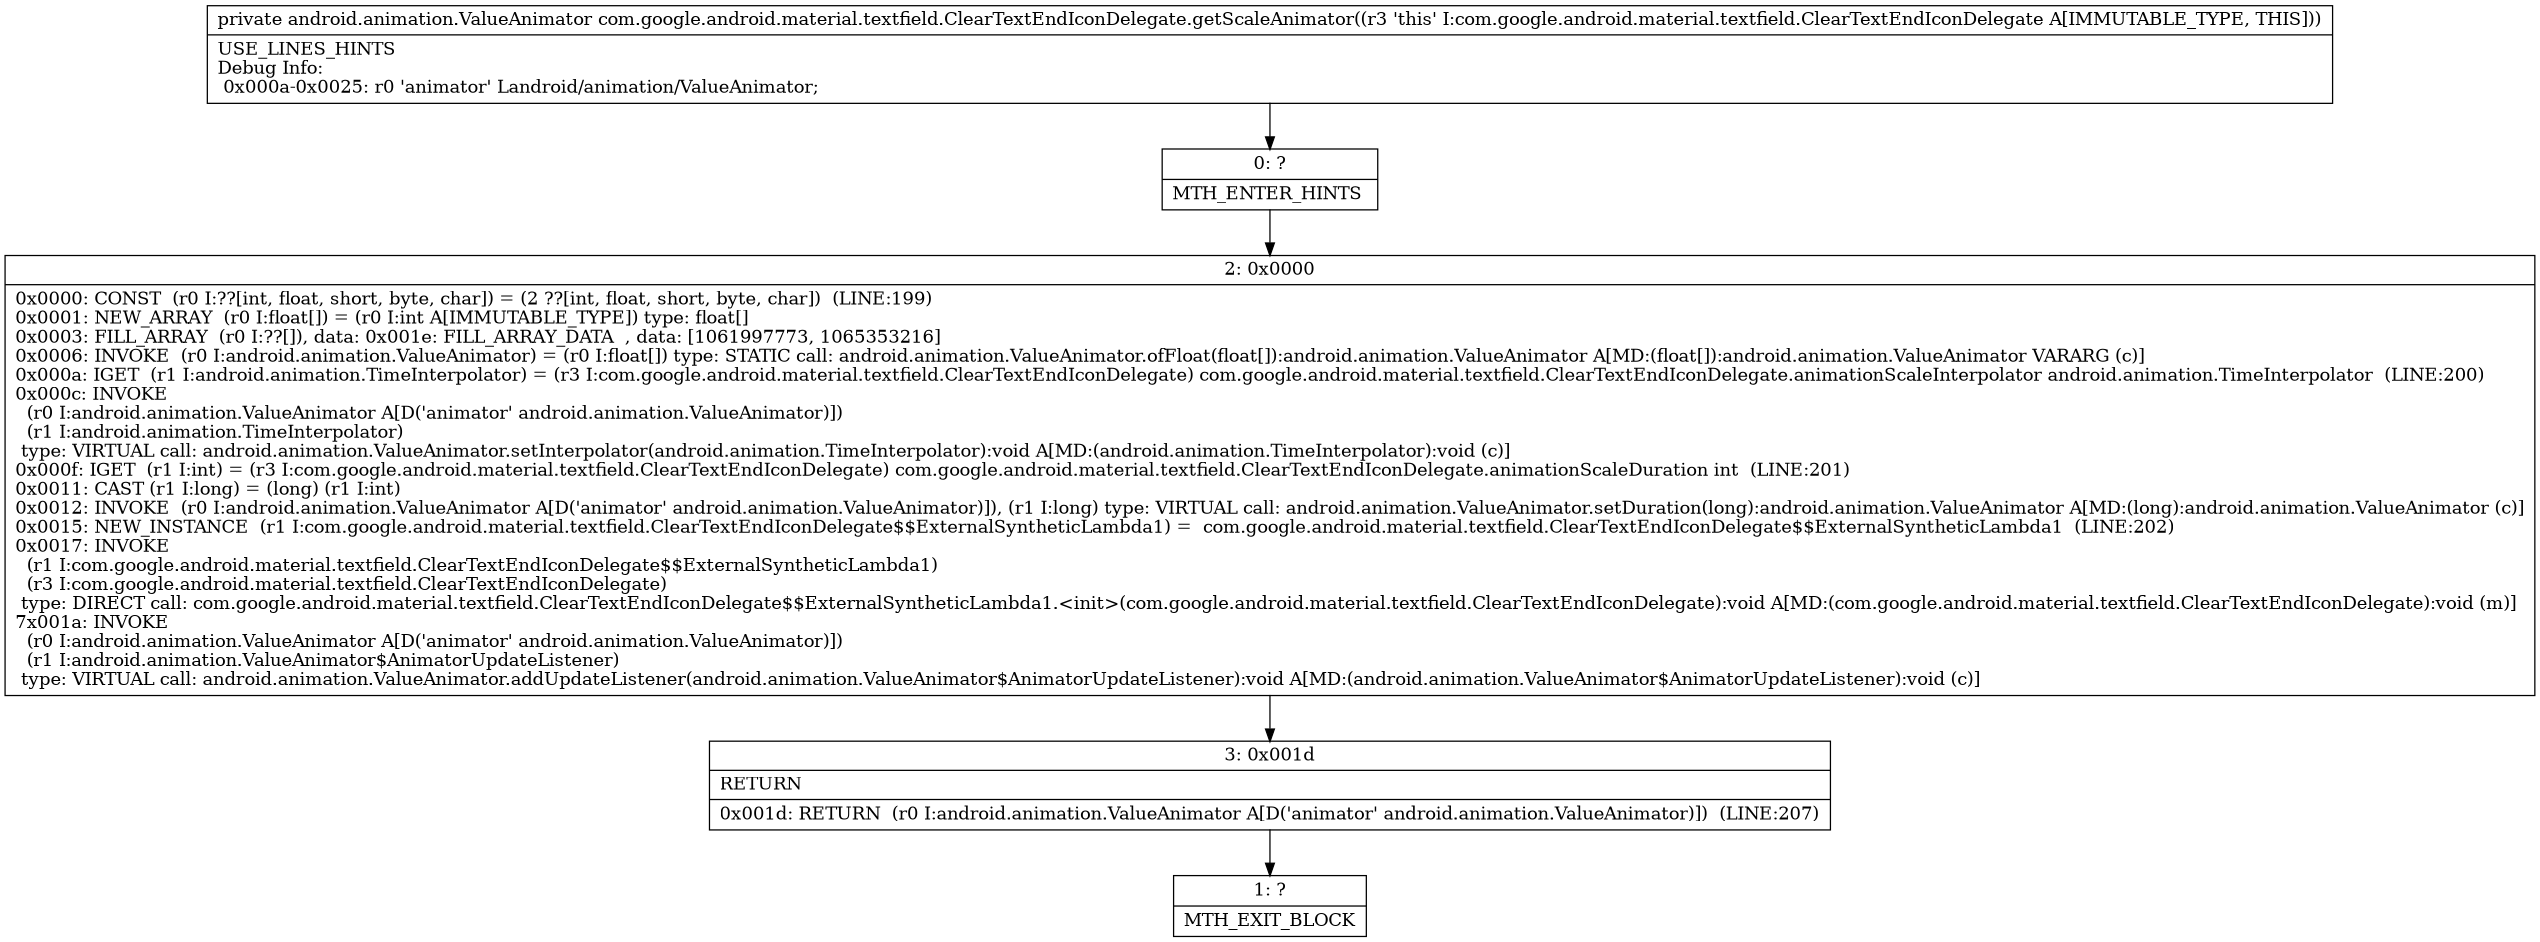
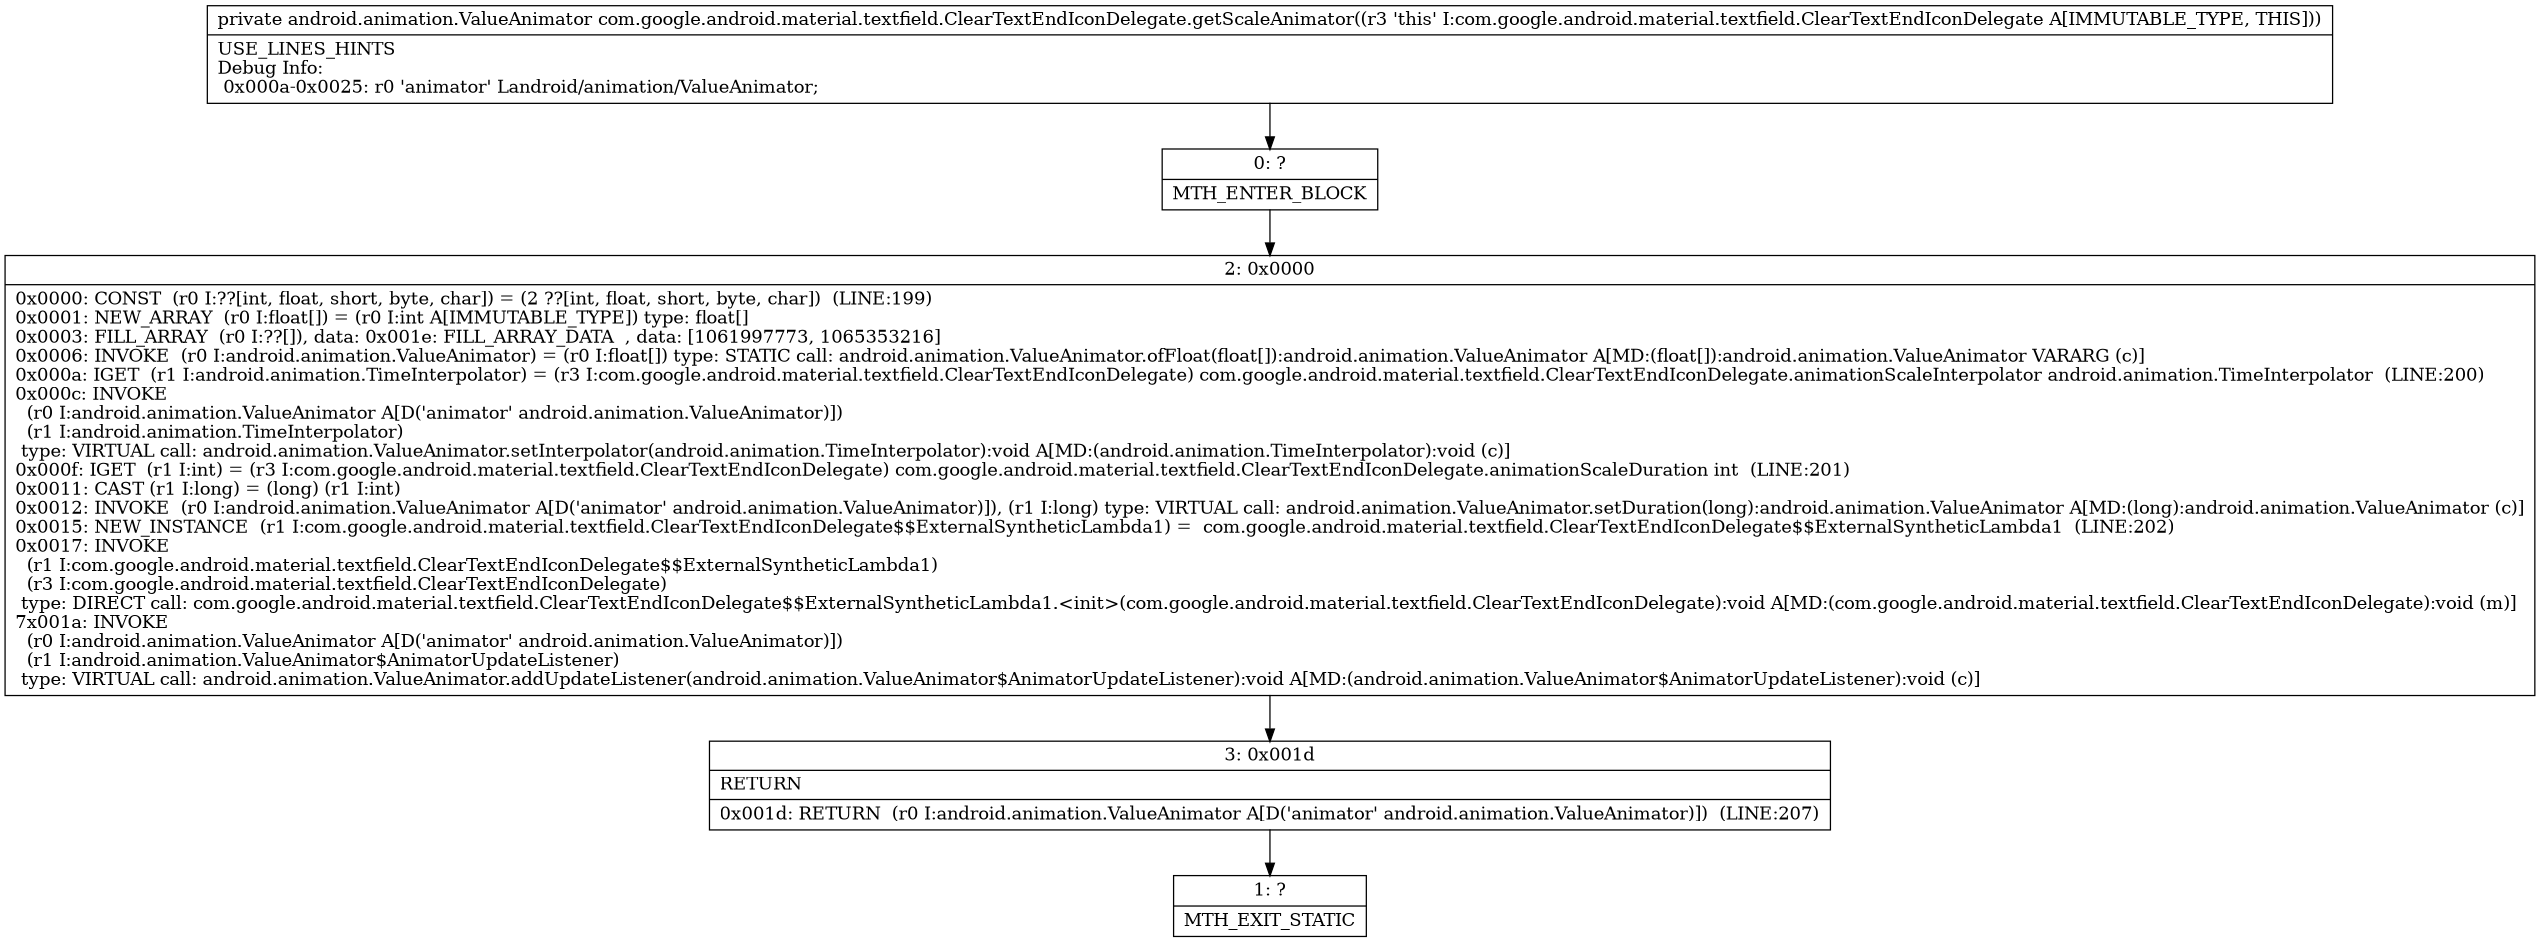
node "0: ?": text "MTH_ENTER_HINTS" -> "MTH_ENTER_BLOCK"
node "1: ?": text "MTH_EXIT_BLOCK" -> "MTH_EXIT_STATIC"
